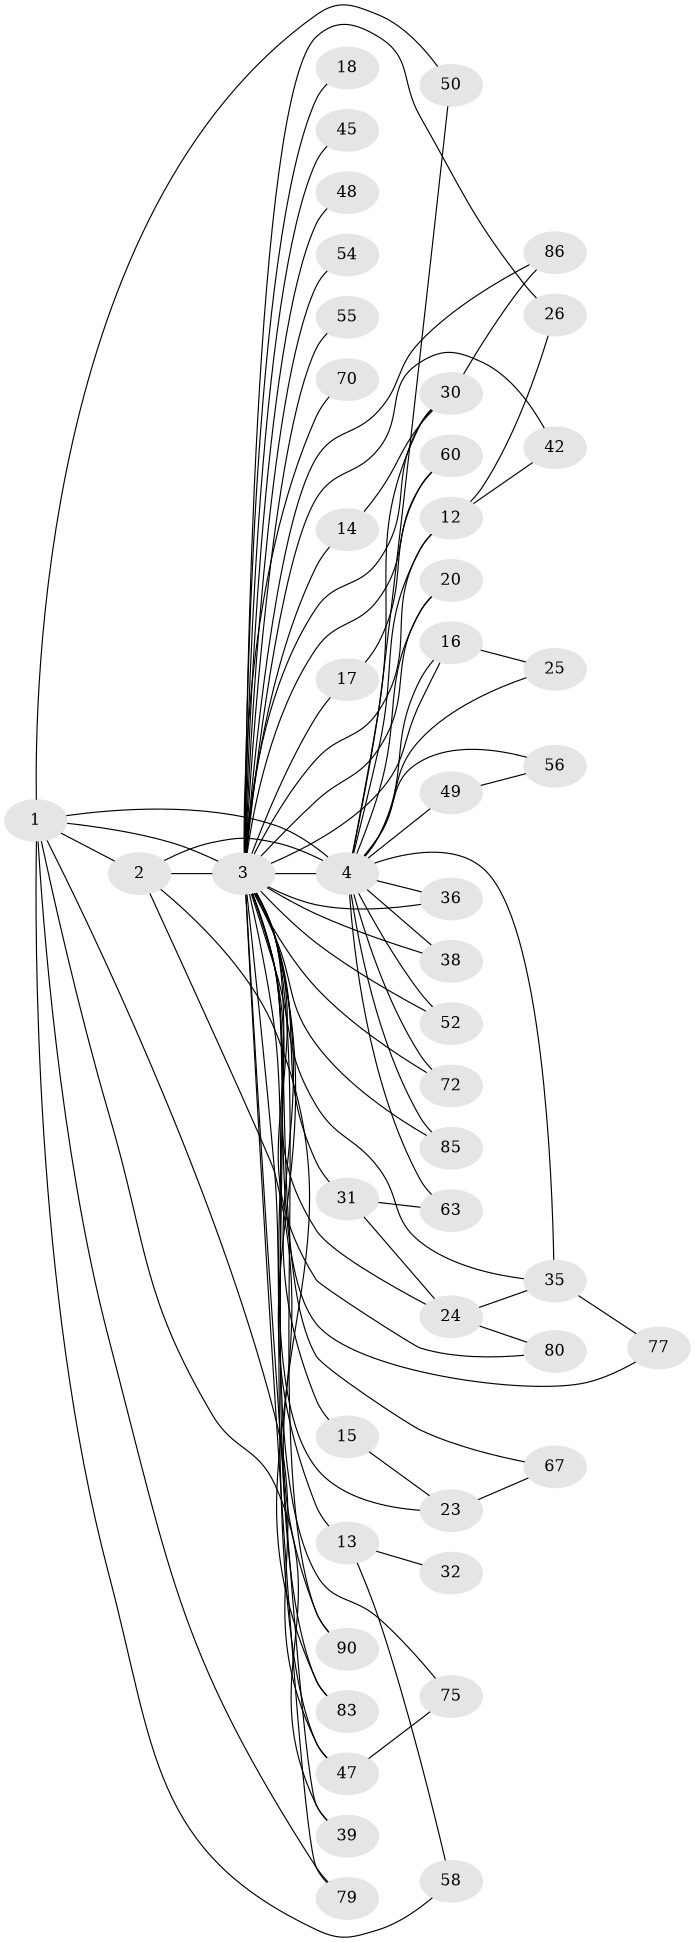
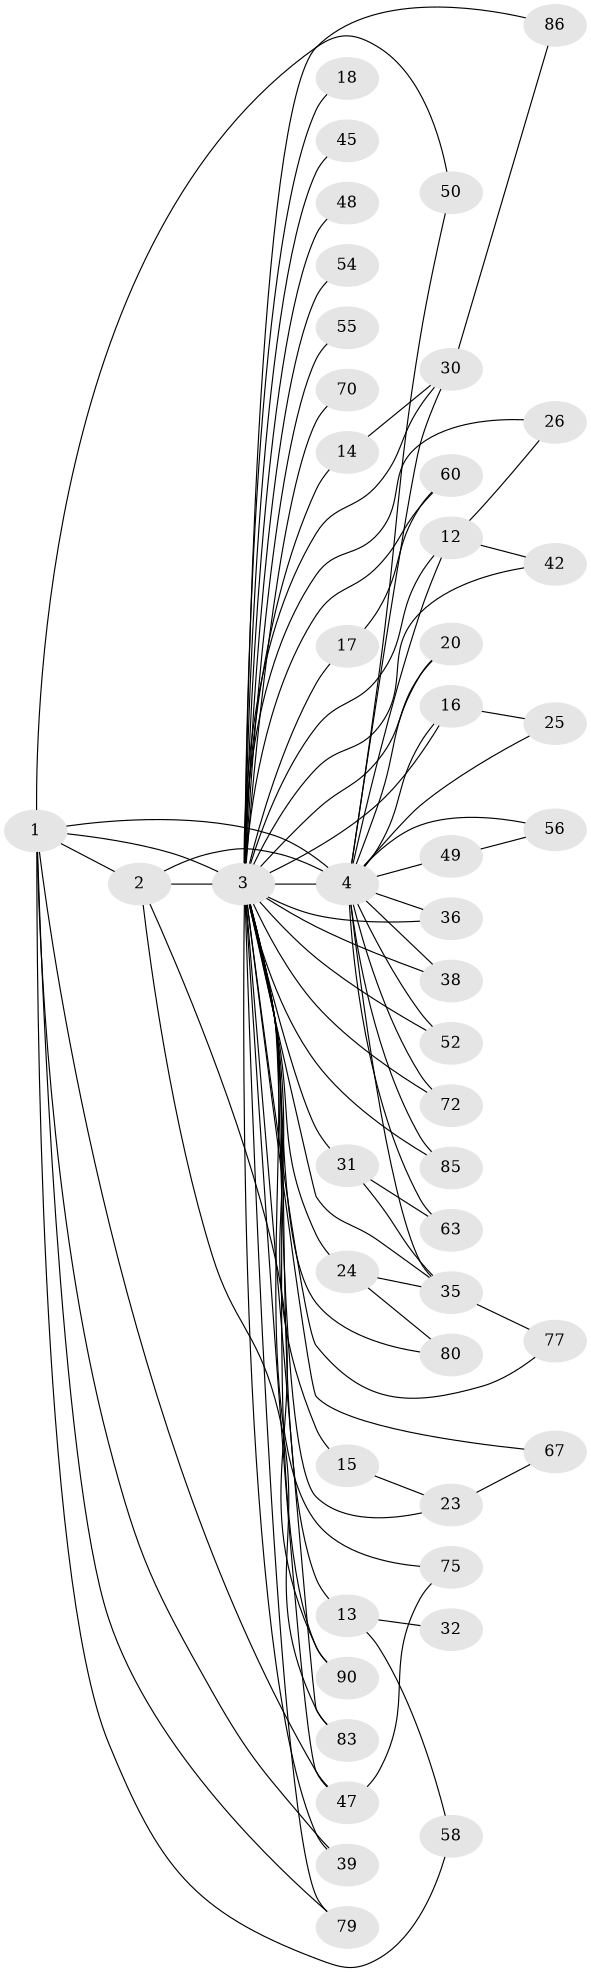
edge "31" -- "24": now "31" -- "35"
